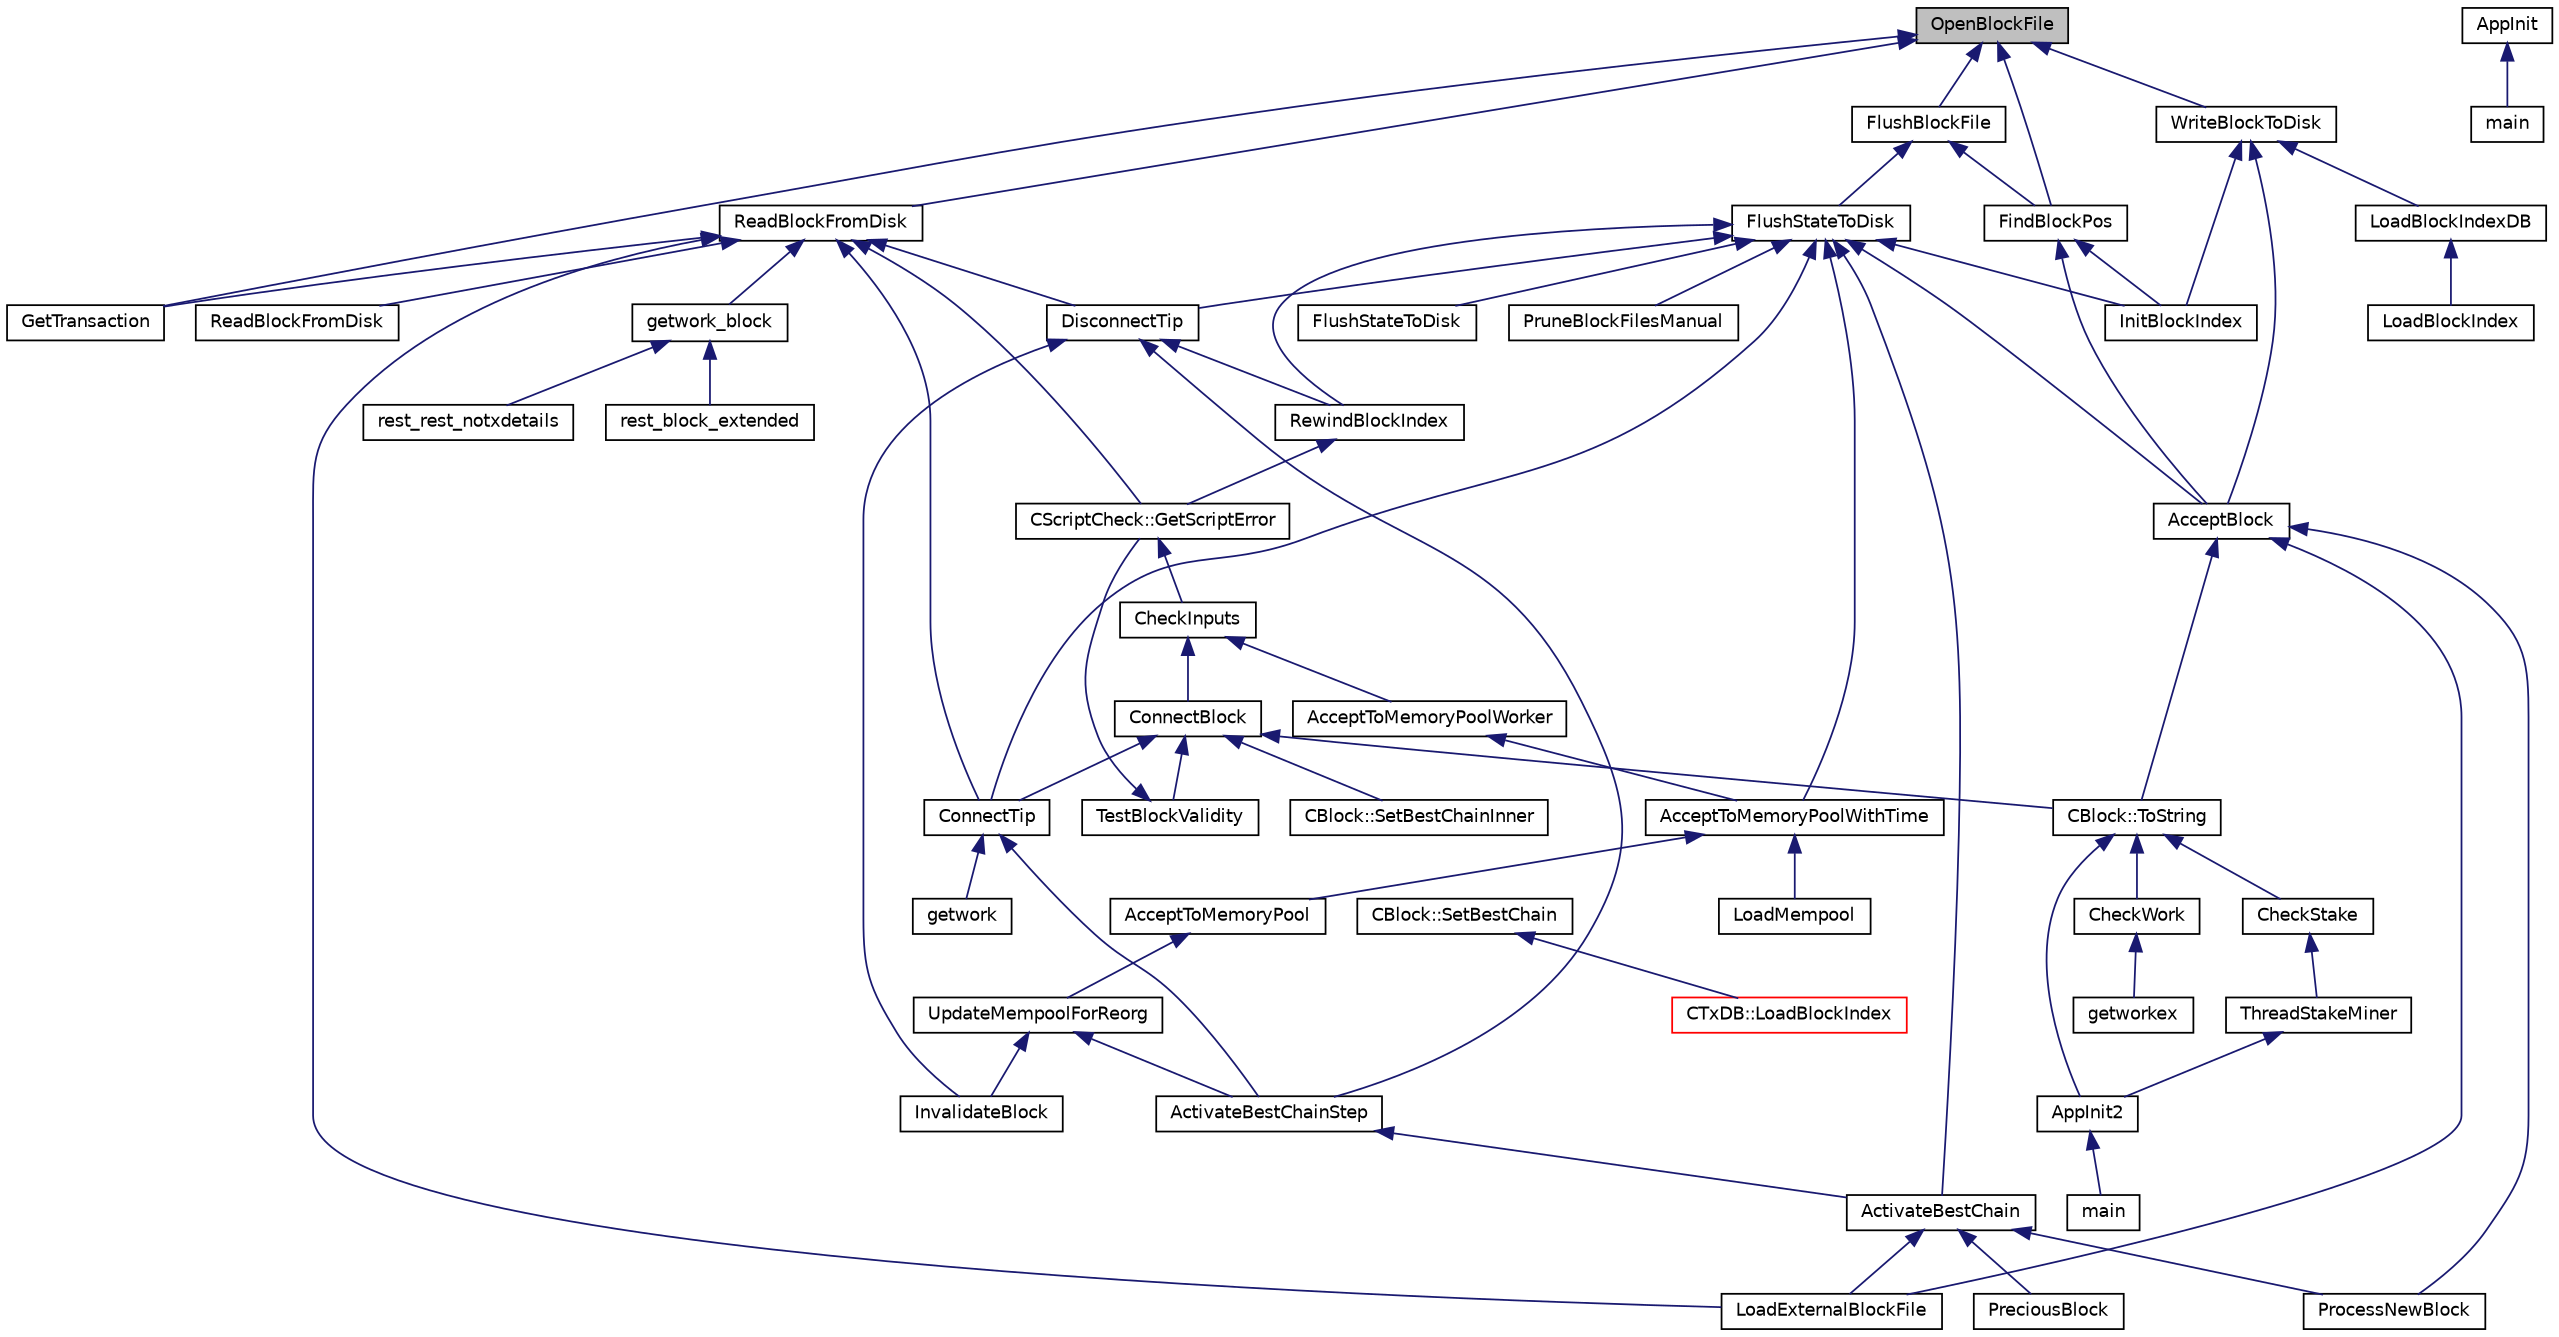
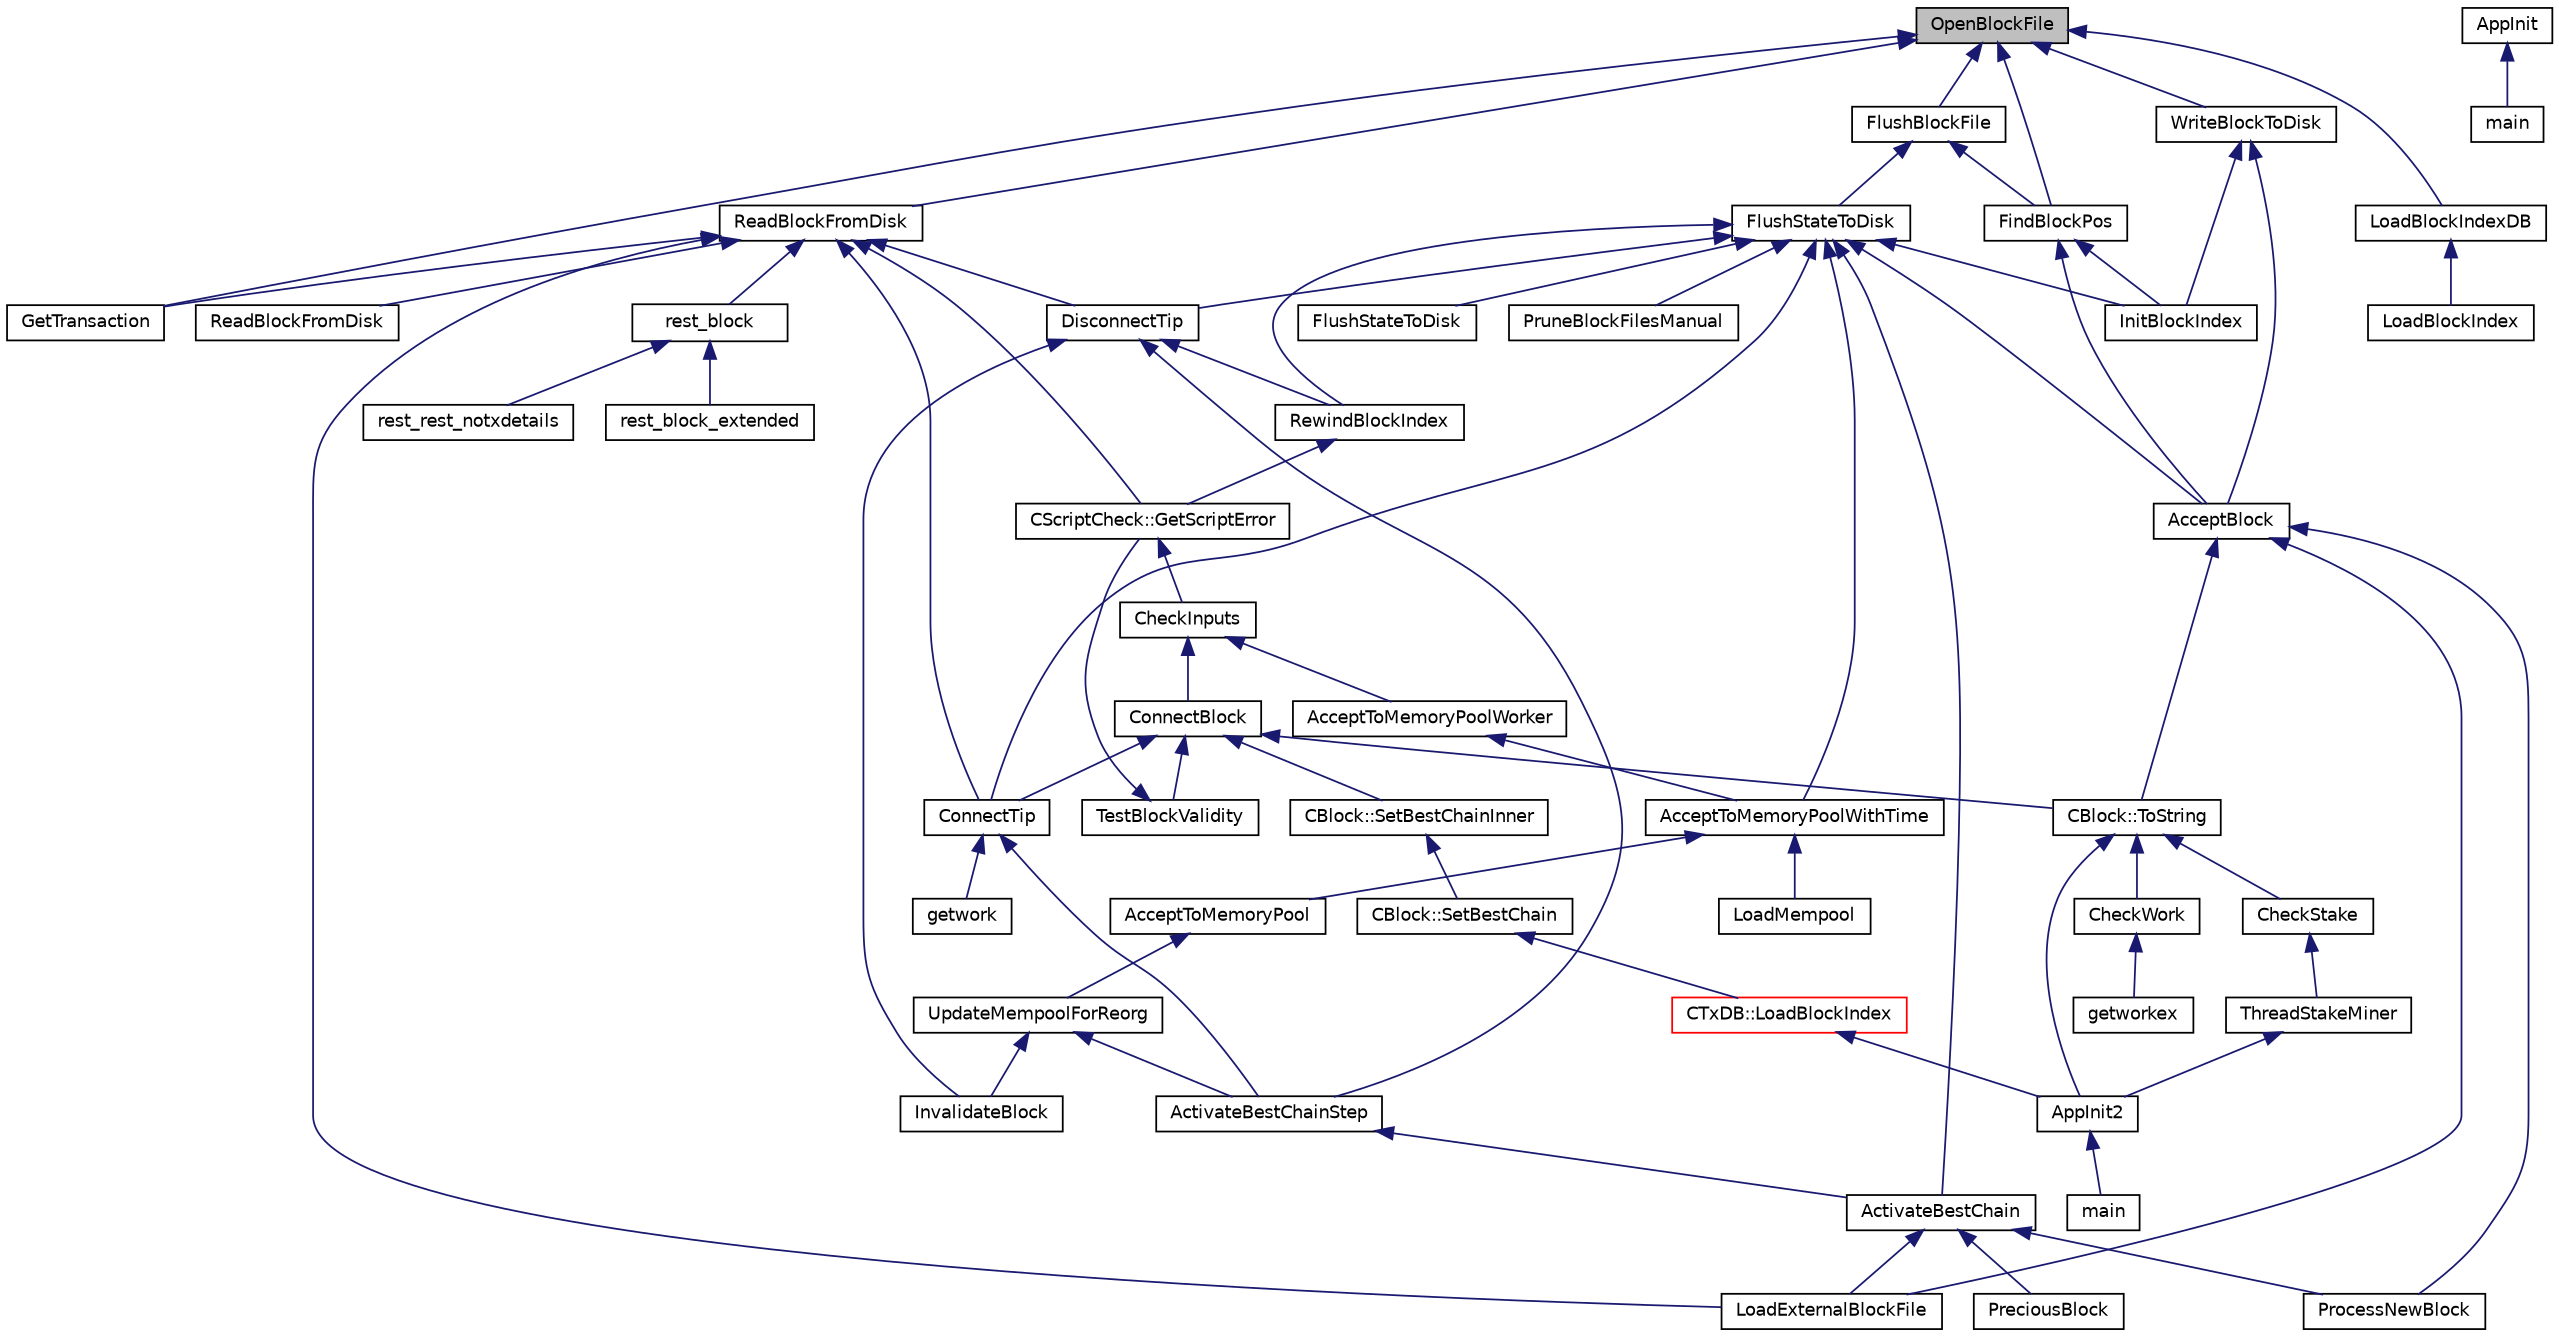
edge "LoadBlockIndexDB" -> "WriteBlockToDisk": now "LoadBlockIndexDB" -> "OpenBlockFile"
node "getwork_block": label "getwork_block" -> "rest_block"
edge "CBlock::SetBestChain" -> "CBlock::SetBestChainInner": added
edge "AppInit2" -> "CTxDB::LoadBlockIndex": added
